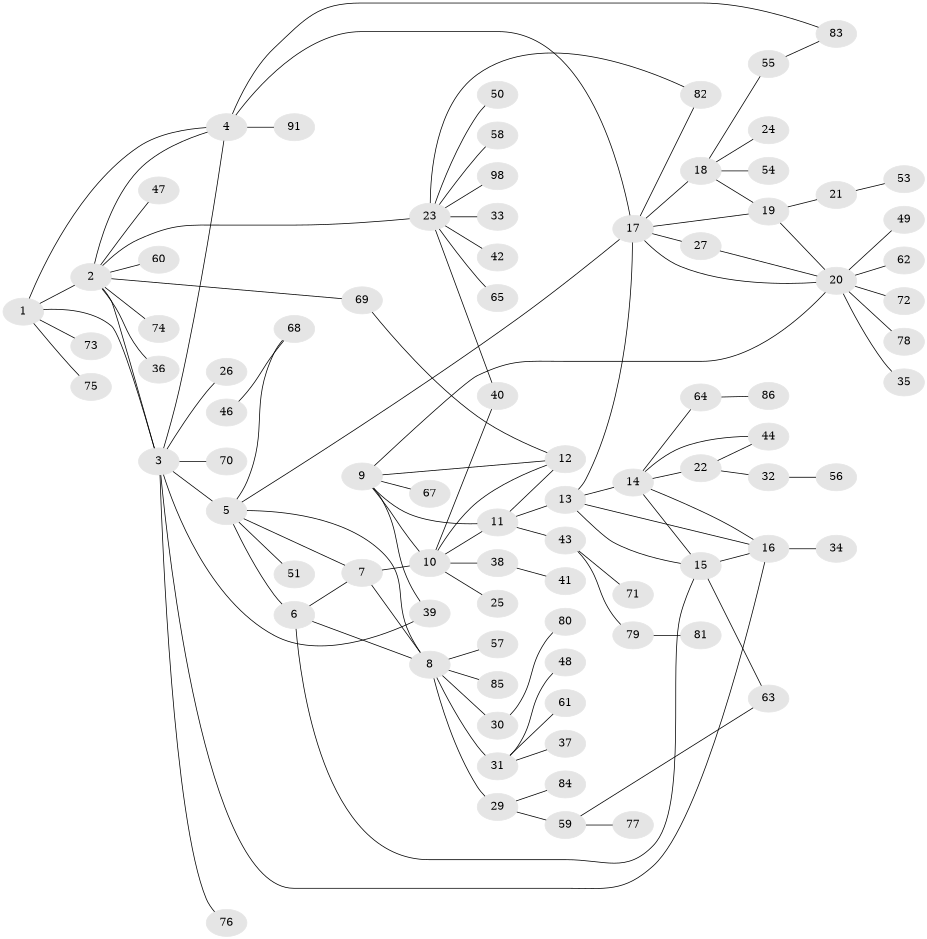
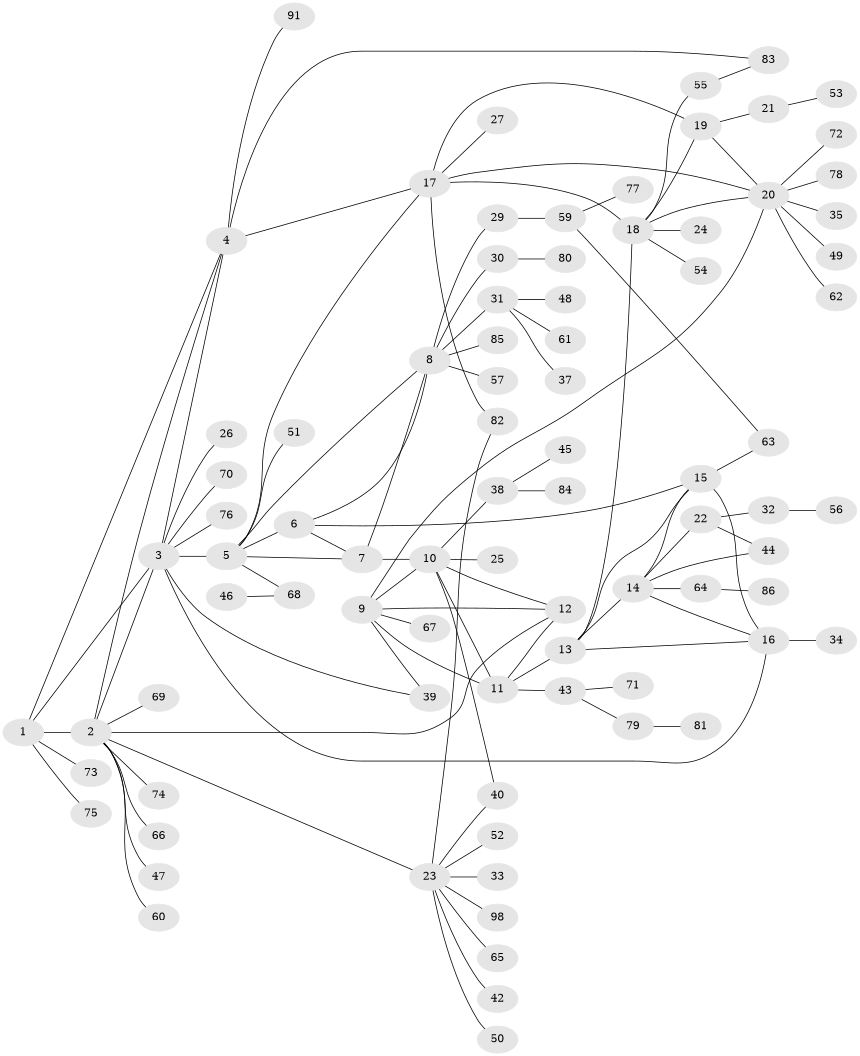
node "58": label "58" -> "52"
edge "27" -- "20": now "18" -- "20"
node "36": label "36" -> "66"
edge "17" -- "13": now "18" -- "13"
edge "69" -- "12": now "2" -- "12"
node "41": label "41" -> "45"
edge "84" -- "29": now "84" -- "38"
